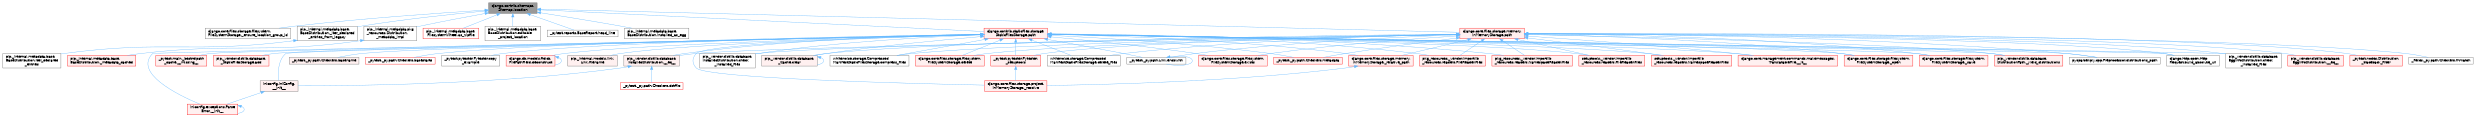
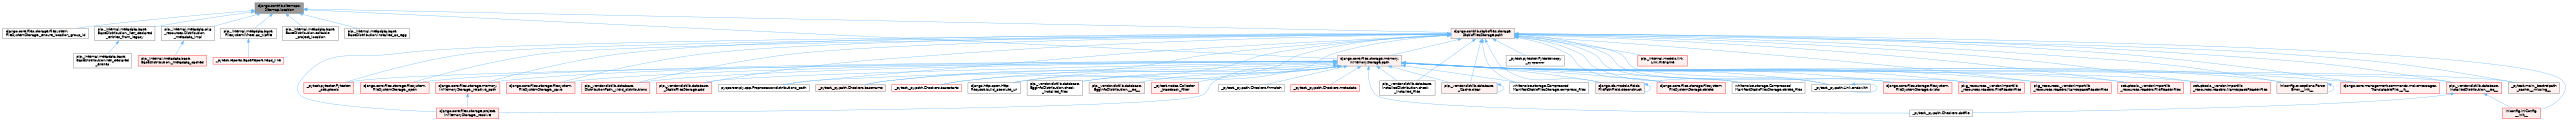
edge "_pytest.reports.BaseReport.head_line" -> "django.contrib.sitemaps. Sitemap.location": now "_pytest.reports.BaseReport.head_line" -> "pip._internal.metadata.base. FilesystemWheel.as_zipfile"
node "pip._internal.metadata.base. FilesystemWheel.as_zipfile": color red -> grey40
node "_pytest.reports.BaseReport.head_line": color grey40 -> red
node "django.contrib.staticfiles.storage. StaticFilesStorage.path": color red -> grey40
node "django.core.files.storage.memory. InMemoryStorage.path": color red -> grey40
edge "_pytest._py.path.Checkers.metadata" -> "django.contrib.staticfiles.storage. StaticFilesStorage.path": now "django.core.files.storage.memory. InMemoryStorage.path" -> "django.contrib.staticfiles.storage. StaticFilesStorage.path"
node "_pytest.main._bestrelpath _cache.__missing__": color red -> grey40
node "_pytest.pytester.Pytester.copy _example": label "_pytest.pytester.Pytester.copy _example" -> "_pytest.pytester.Pytester.copy _pycparser"
node "django.db.models.fields. FilePathField.deconstruct": color red -> grey40
node "pip._internal.models.link. Link.filename": color grey40 -> red
node "pip._vendor.distlib.database. InstalledDistribution.__eq__": color grey40 -> red
node "pip._vendor.distlib.database. EggInfoDistribution.__eq__": color red -> grey40
node "_pytest.nodes.Distribution. _traceback_filter": label "_pytest.nodes.Distribution. _traceback_filter" -> "_pytest.nodes.Collector. _traceback_filter"
node "_fields._py.path.Checkers.fnmatch": label "_fields._py.path.Checkers.fnmatch" -> "_pytest._py.path.Checkers.fnmatch"
edge "pip._vendor.distlib.database. _StaticFilesStorage.add" -> "django.core.files.storage.memory. InMemoryStorage.path": added
edge "_pytest._py.path.Checkers.basename" -> "django.core.files.storage.memory. InMemoryStorage.path": added
edge "_pytest.main._bestrelpath _cache.__missing__" -> "django.core.files.storage.memory. InMemoryStorage.path": added
edge "_pytest._py.path.Checkers.basestarts" -> "django.core.files.storage.memory. InMemoryStorage.path": added
edge "django.db.models.fields. FilePathField.deconstruct" -> "django.core.files.storage.memory. InMemoryStorage.path": added
edge "django.core.files.storage.project. InMemoryStorage._resolve" -> "_pytest.pytester.Pytester. _setuptools": now "django.core.files.storage.project. InMemoryStorage._resolve" -> "django.core.files.storage.memory. InMemoryStorage.path"
node "iniconfig.IniConfig. __init__": color grey40 -> red
node "_pytest._py.path.Checkers.dotfile": color red -> grey40
edge "iniconfig.exceptions.Parse Error.__init__" -> "iniconfig.IniConfig. __init__": now "iniconfig.exceptions.Parse Error.__init__" -> "django.core.files.storage.memory. InMemoryStorage.path"
node "iniconfig.exceptions.Parse Error.__init__": color red -> grey40
edge "_pytest._py.path.Checkers.dotfile" -> "django.core.files.storage.memory. InMemoryStorage.path": added
